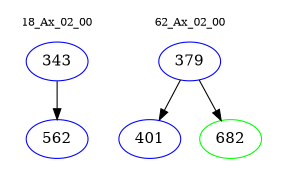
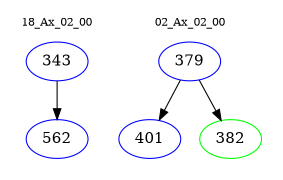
cluster "62_Ax_02_00": label "62_Ax_02_00" -> "02_Ax_02_00"
node "682": label "682" -> "382"
